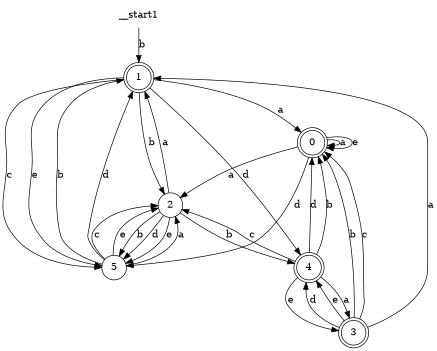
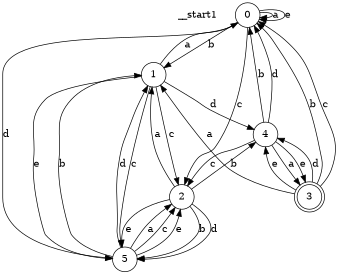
edge "__start1" -> "1": now "0" -> "1"
node "1": shape doublecircle -> circle
edge "1" -> "2": label "b" -> "c"
node "0": shape doublecircle -> circle
edge "0" -> "2": label "a" -> "c"
node "4": shape doublecircle -> circle
